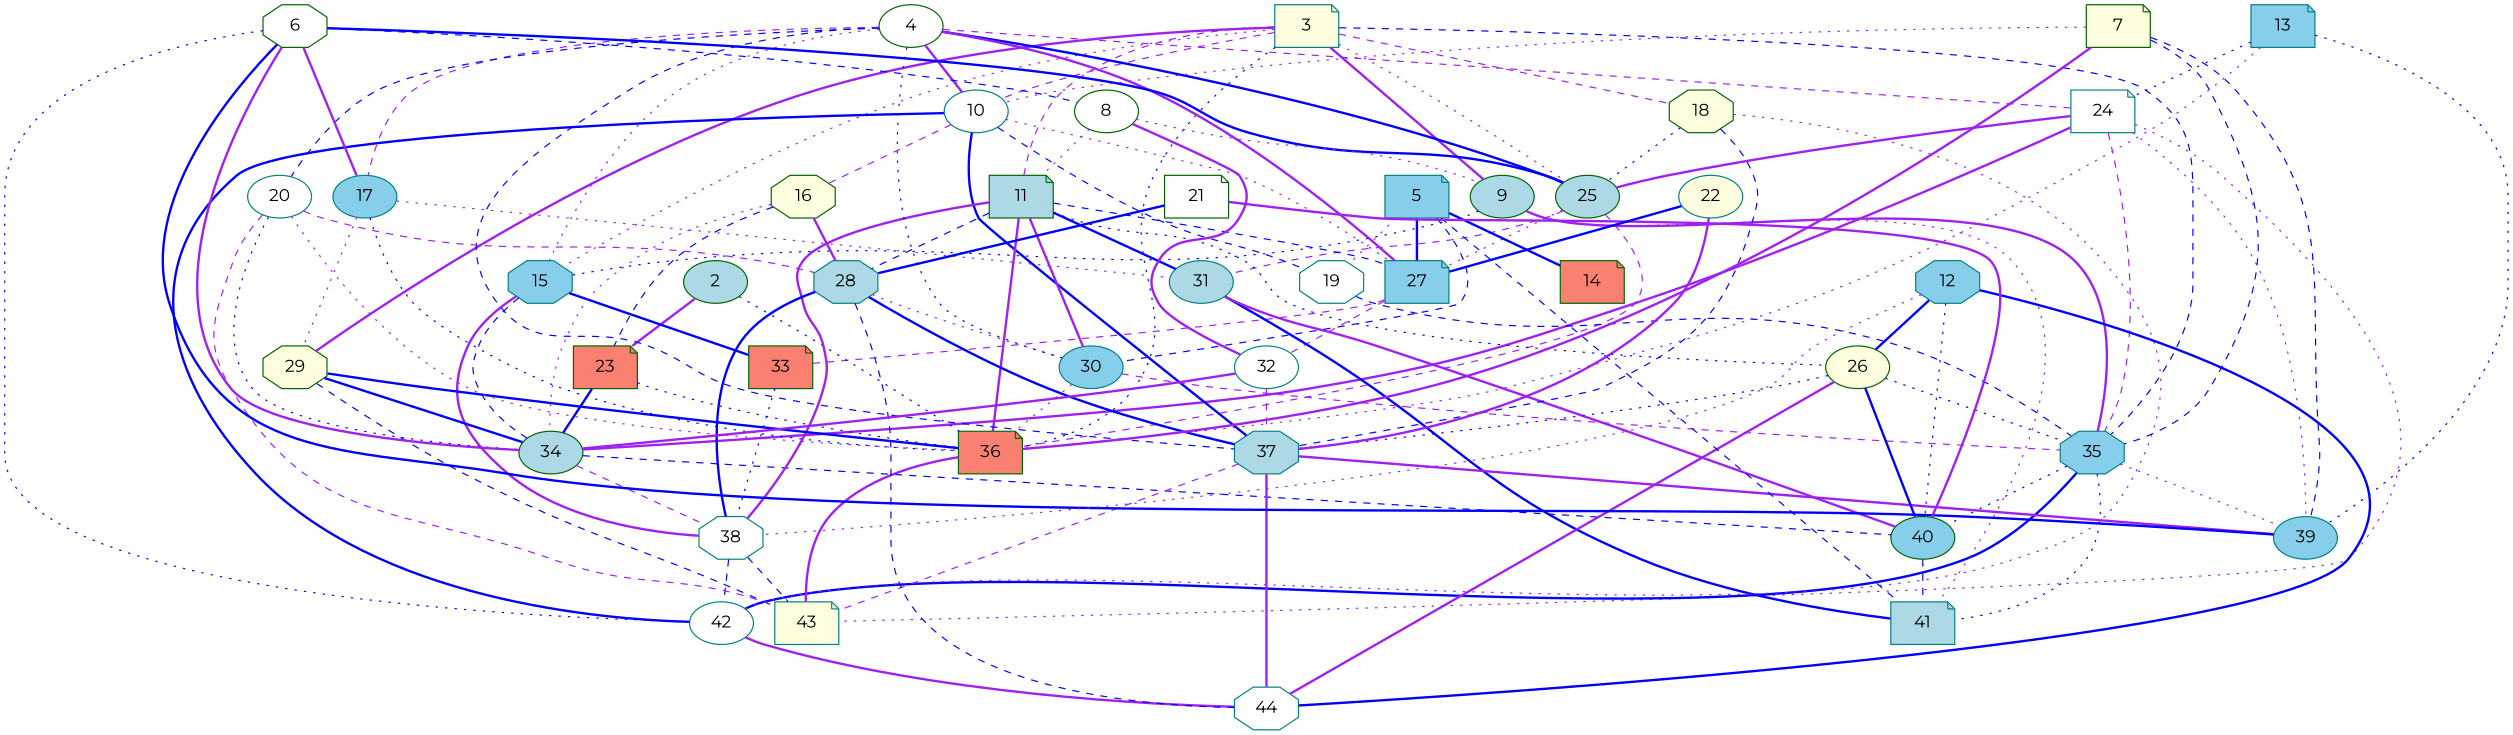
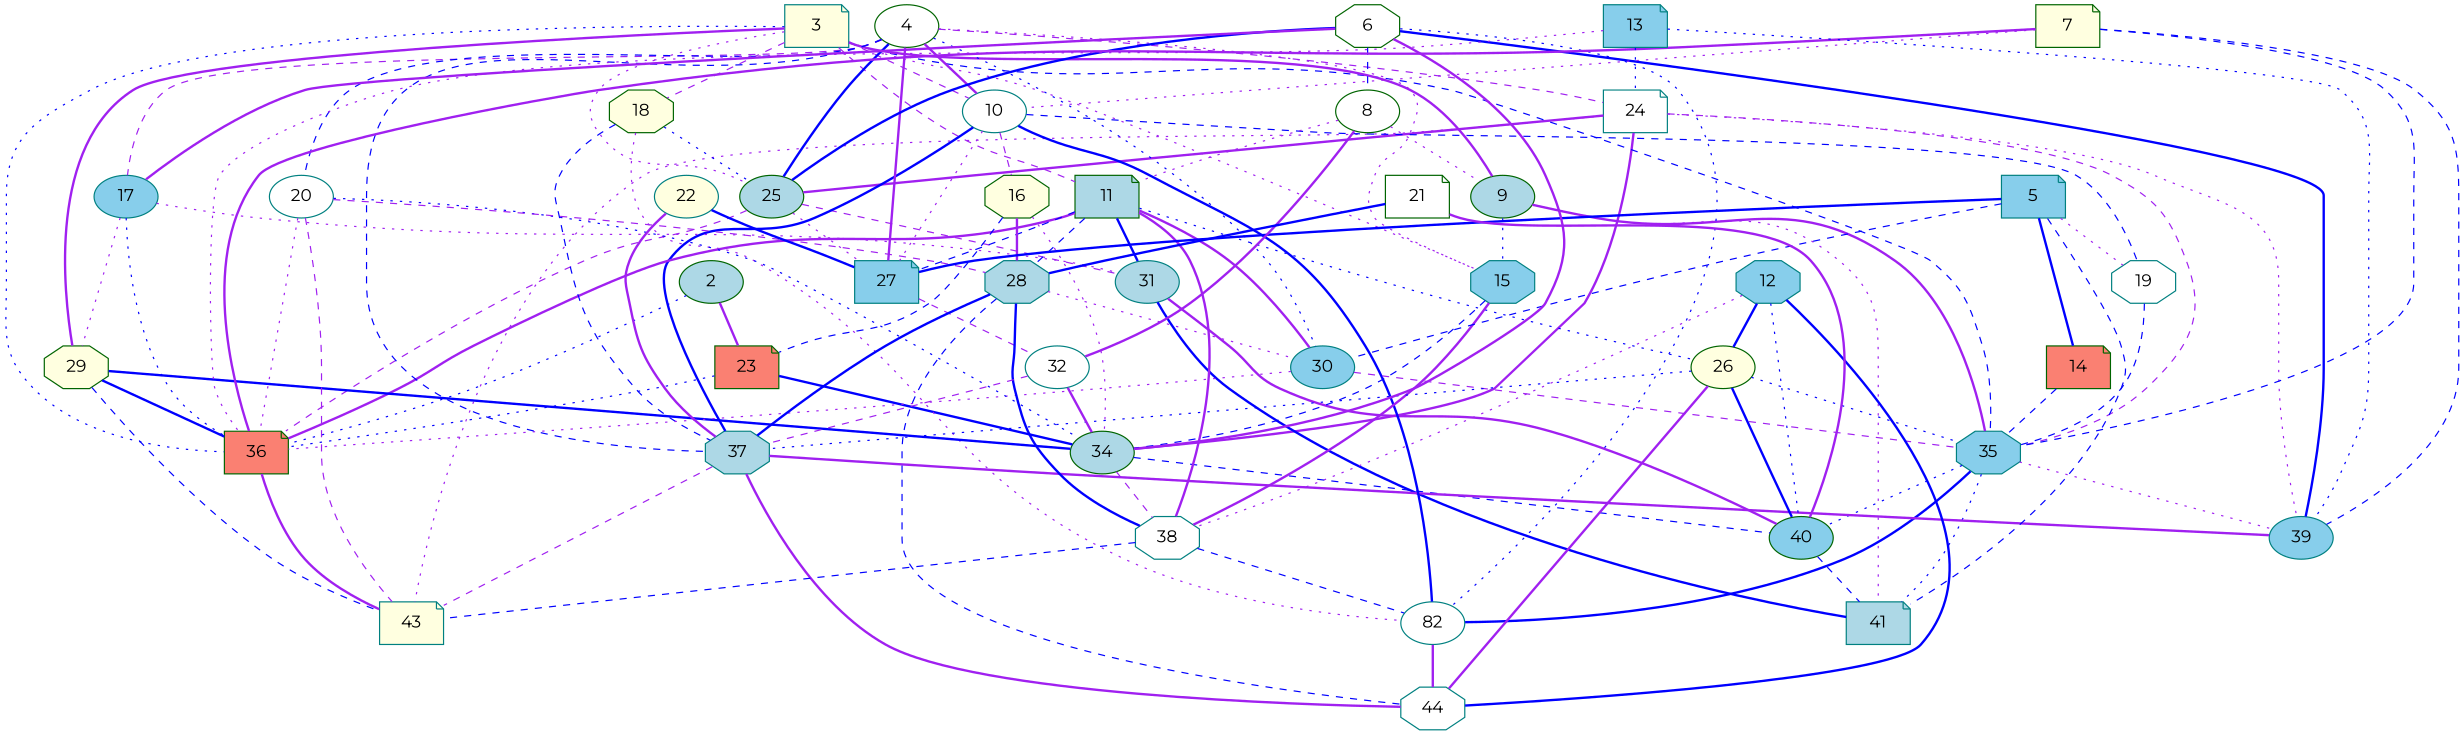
node "33": removed
edge "14" -- "35": added
node "42": label "42" -> "82"
